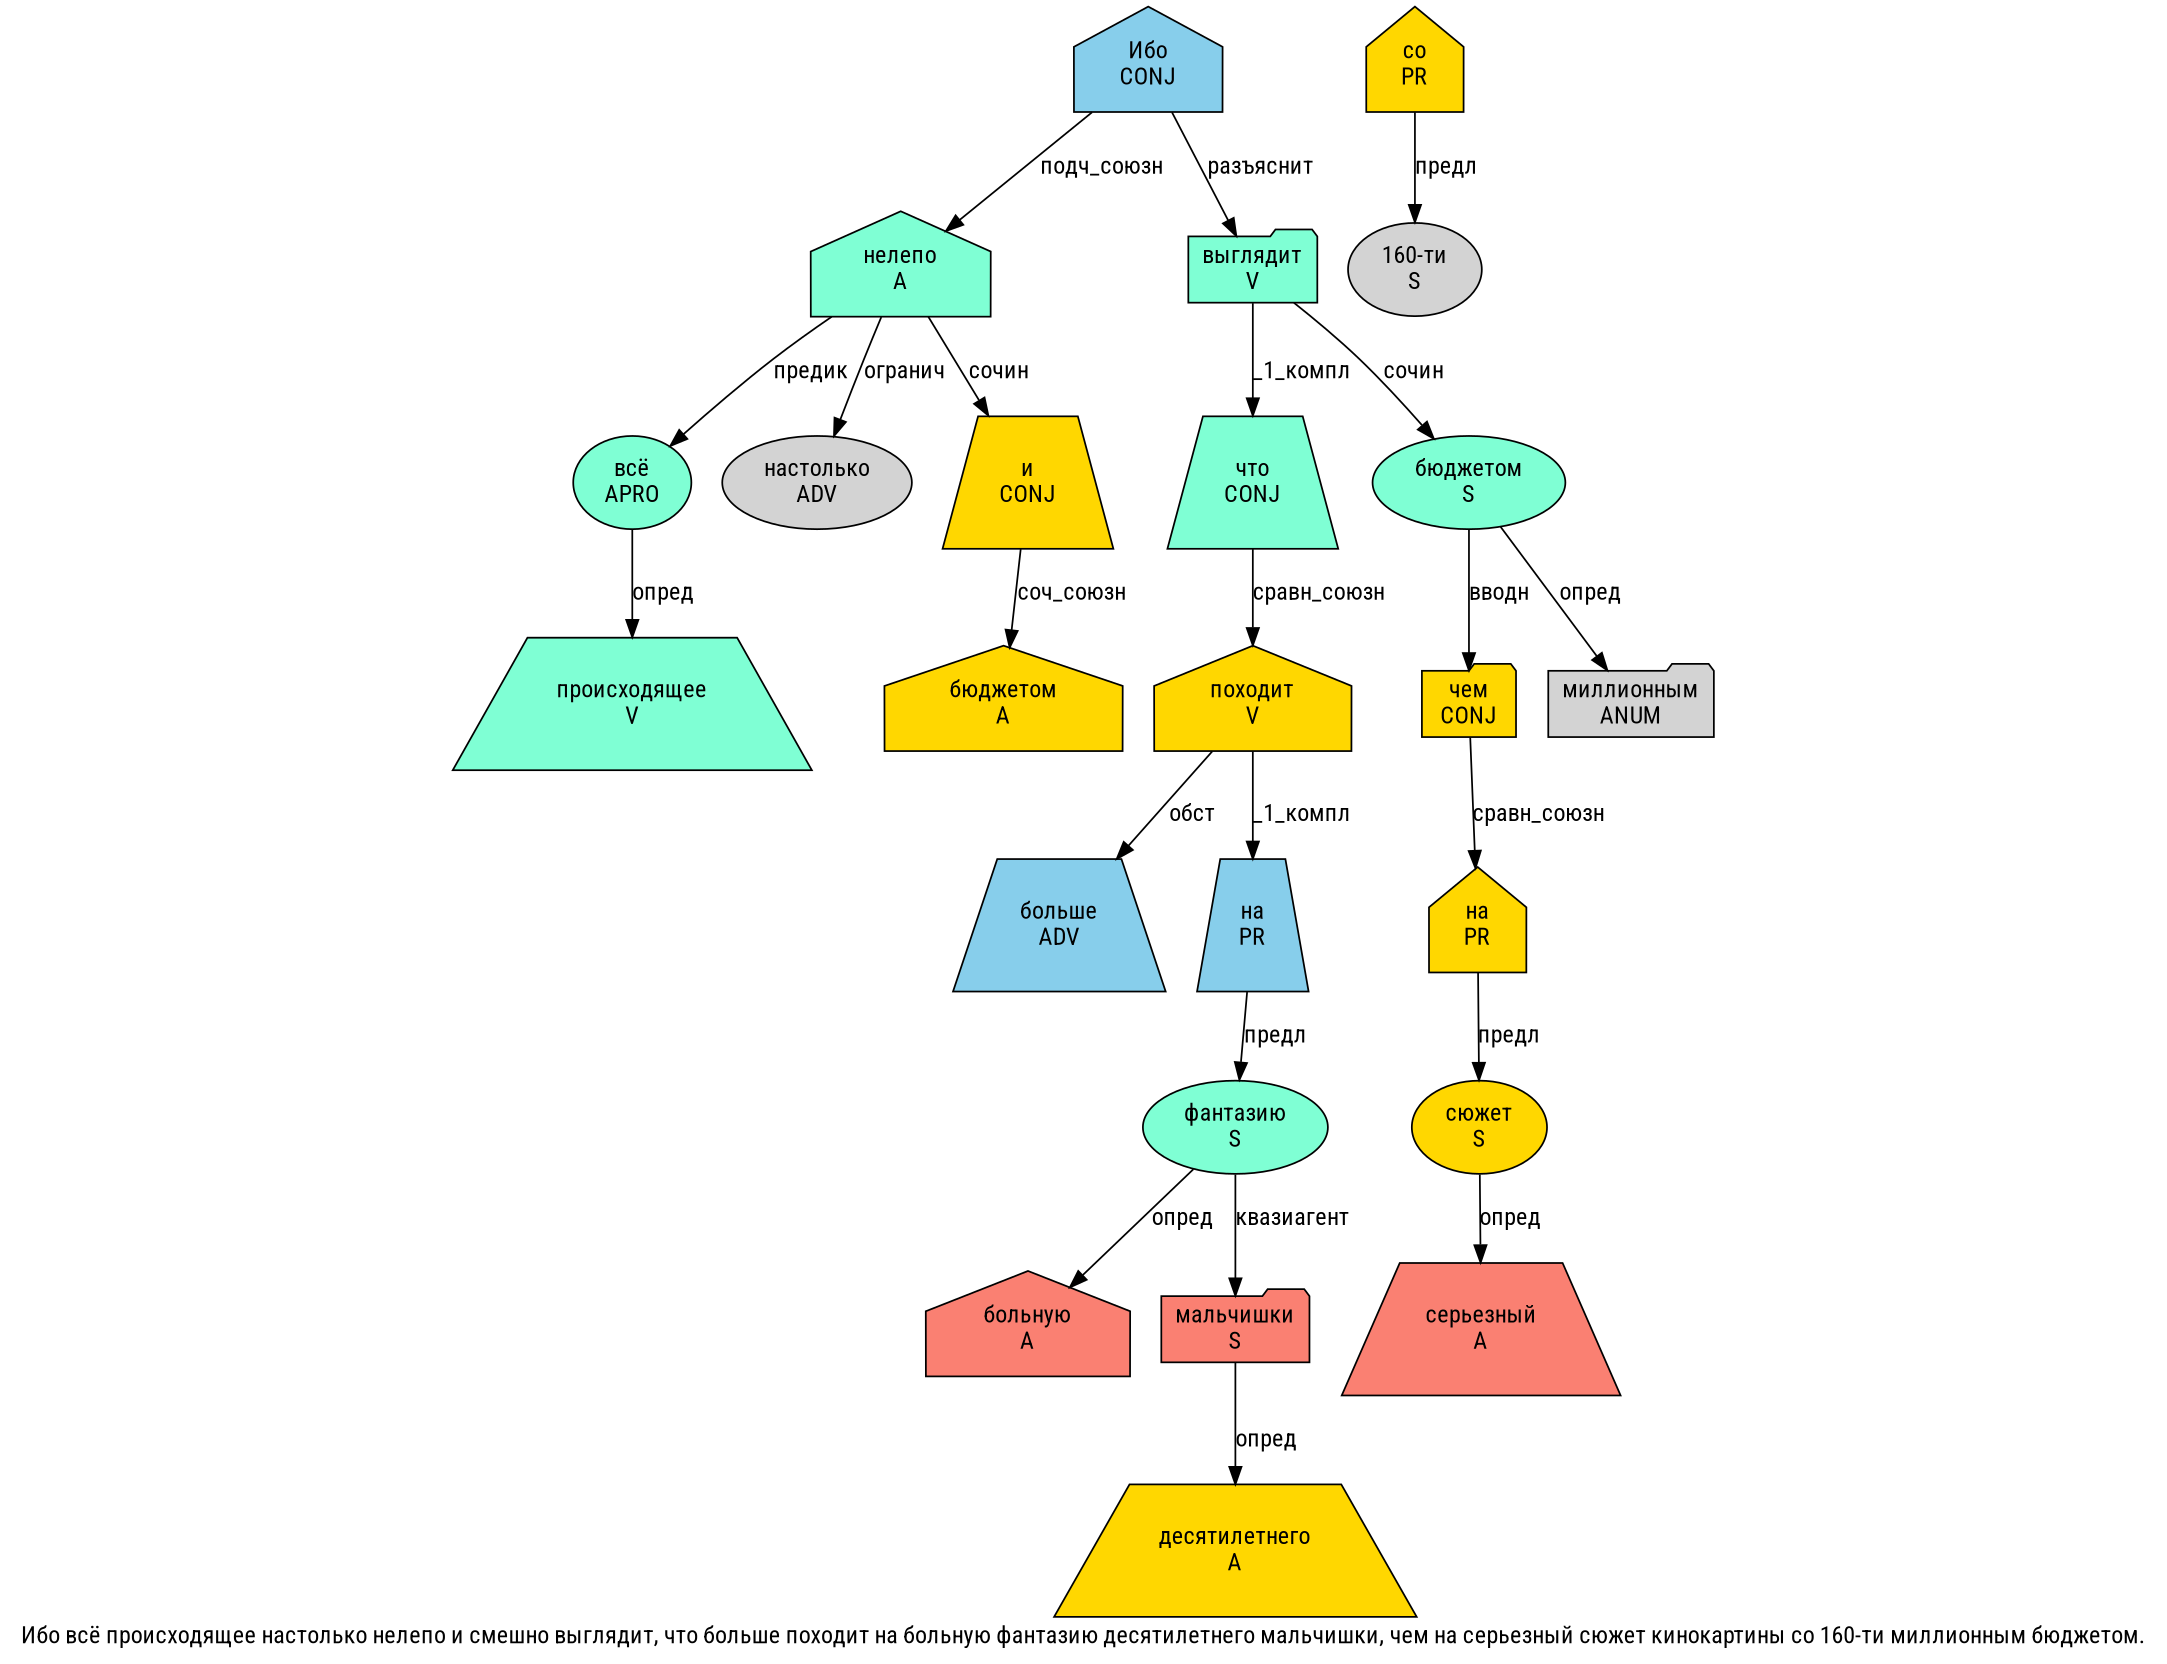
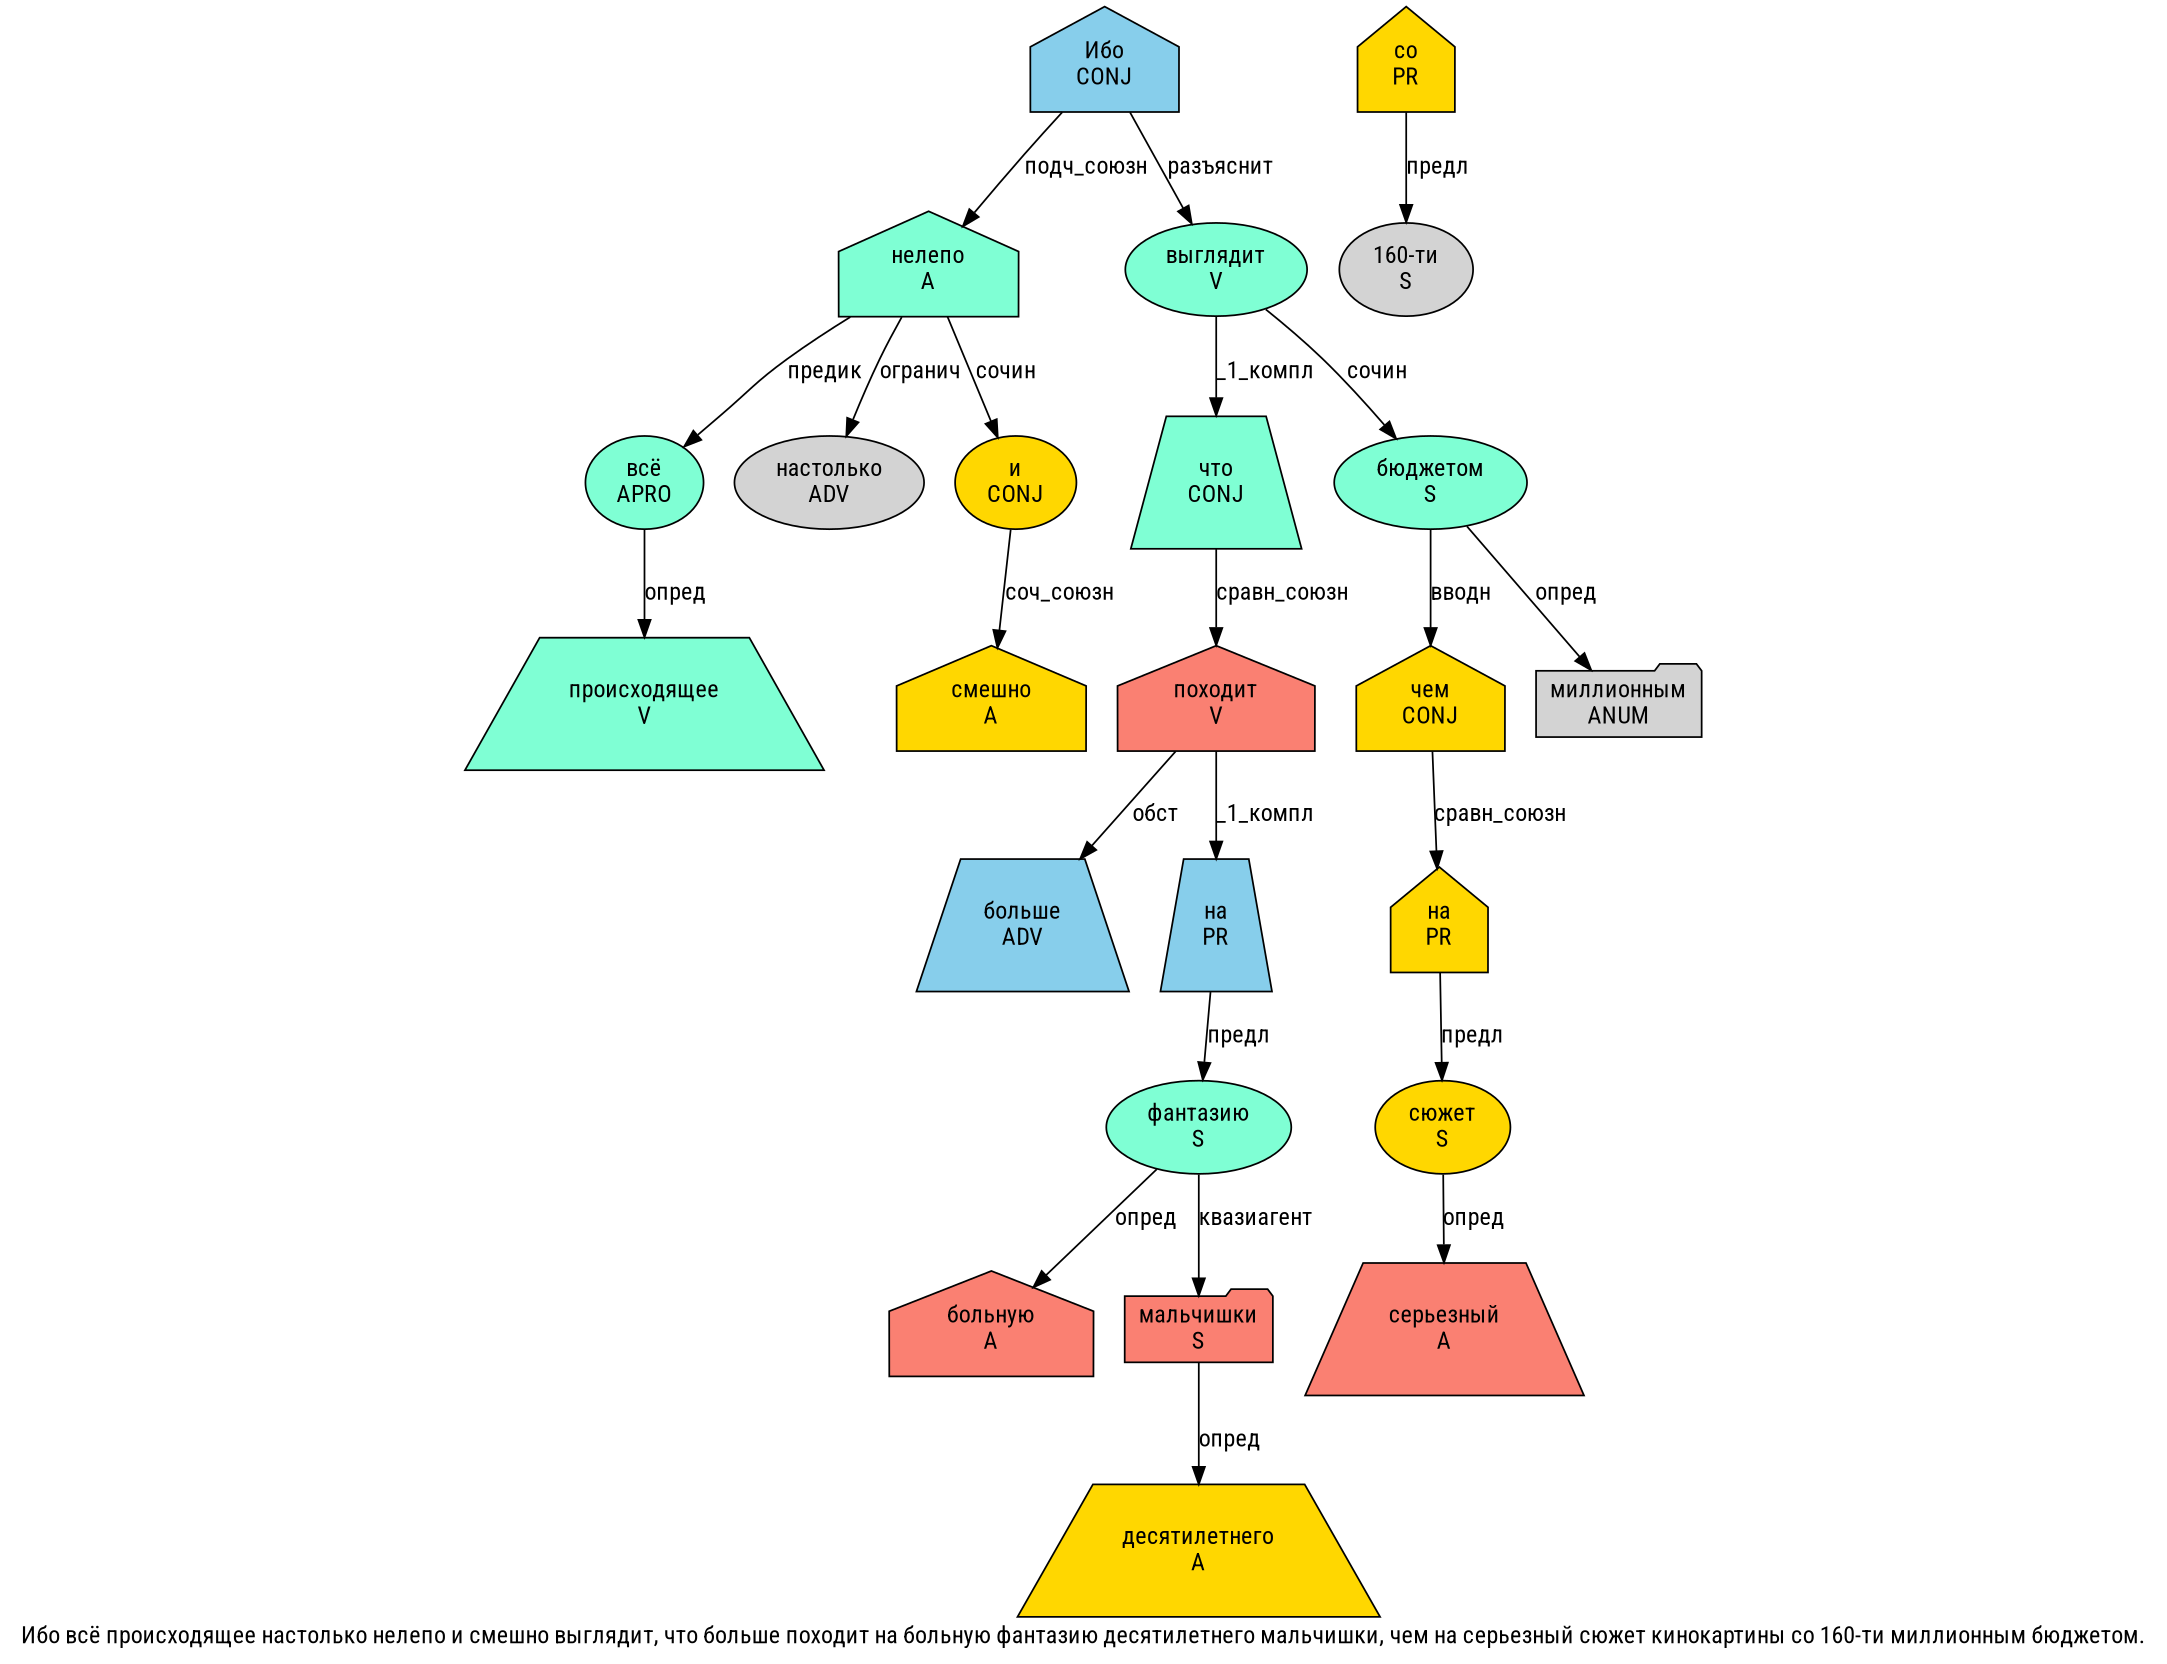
node "выглядит V": shape folder -> ellipse
node "и CONJ": shape trapezium -> ellipse
node "бюджетом A": label "бюджетом A" -> "смешно A"
node "походит V": fillcolor gold -> salmon
node "чем CONJ": shape folder -> house
